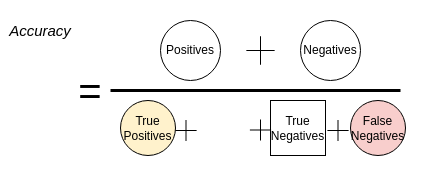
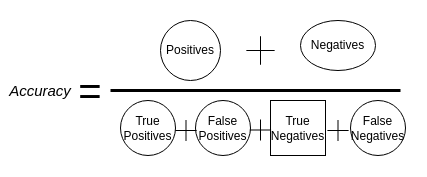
node "Accuracy": moved (41, 31) -> (41, 91)
node "Negatives": size 60x60 -> 75x50
node "True Positives": fillcolor #fff2cc -> #ffffff
node "False Positives": added
node "False Negatives": fillcolor #f8cecc -> #ffffff
